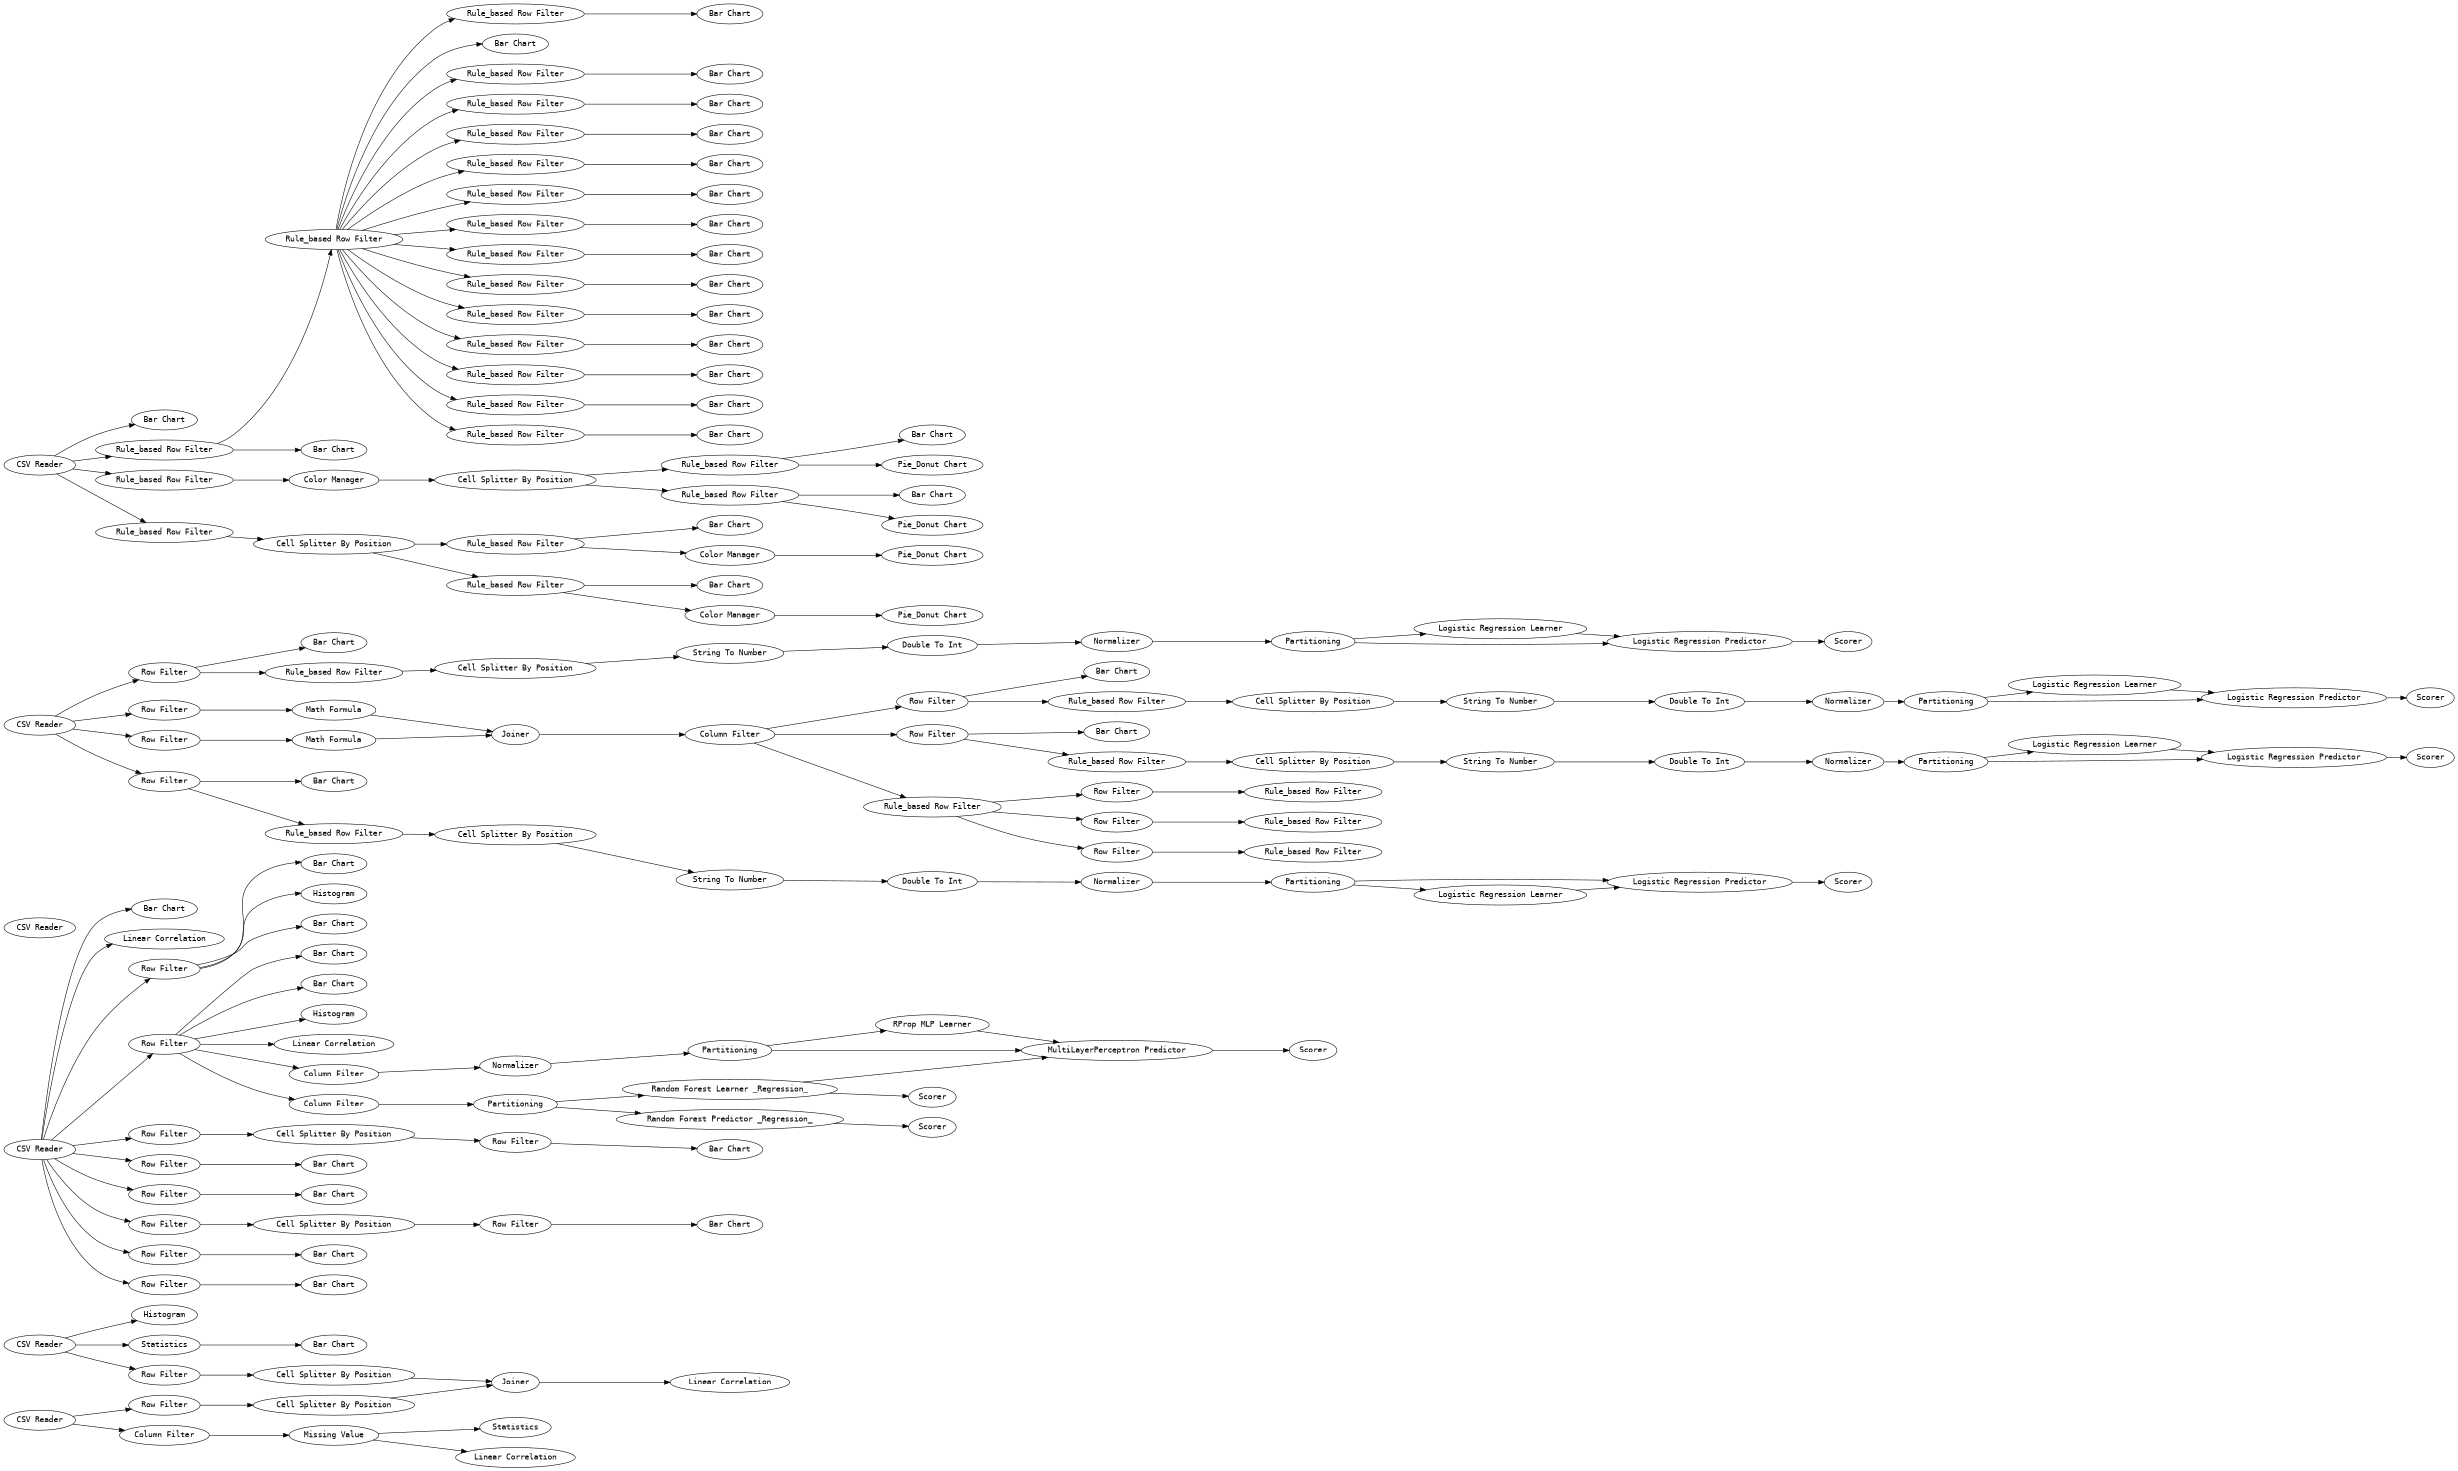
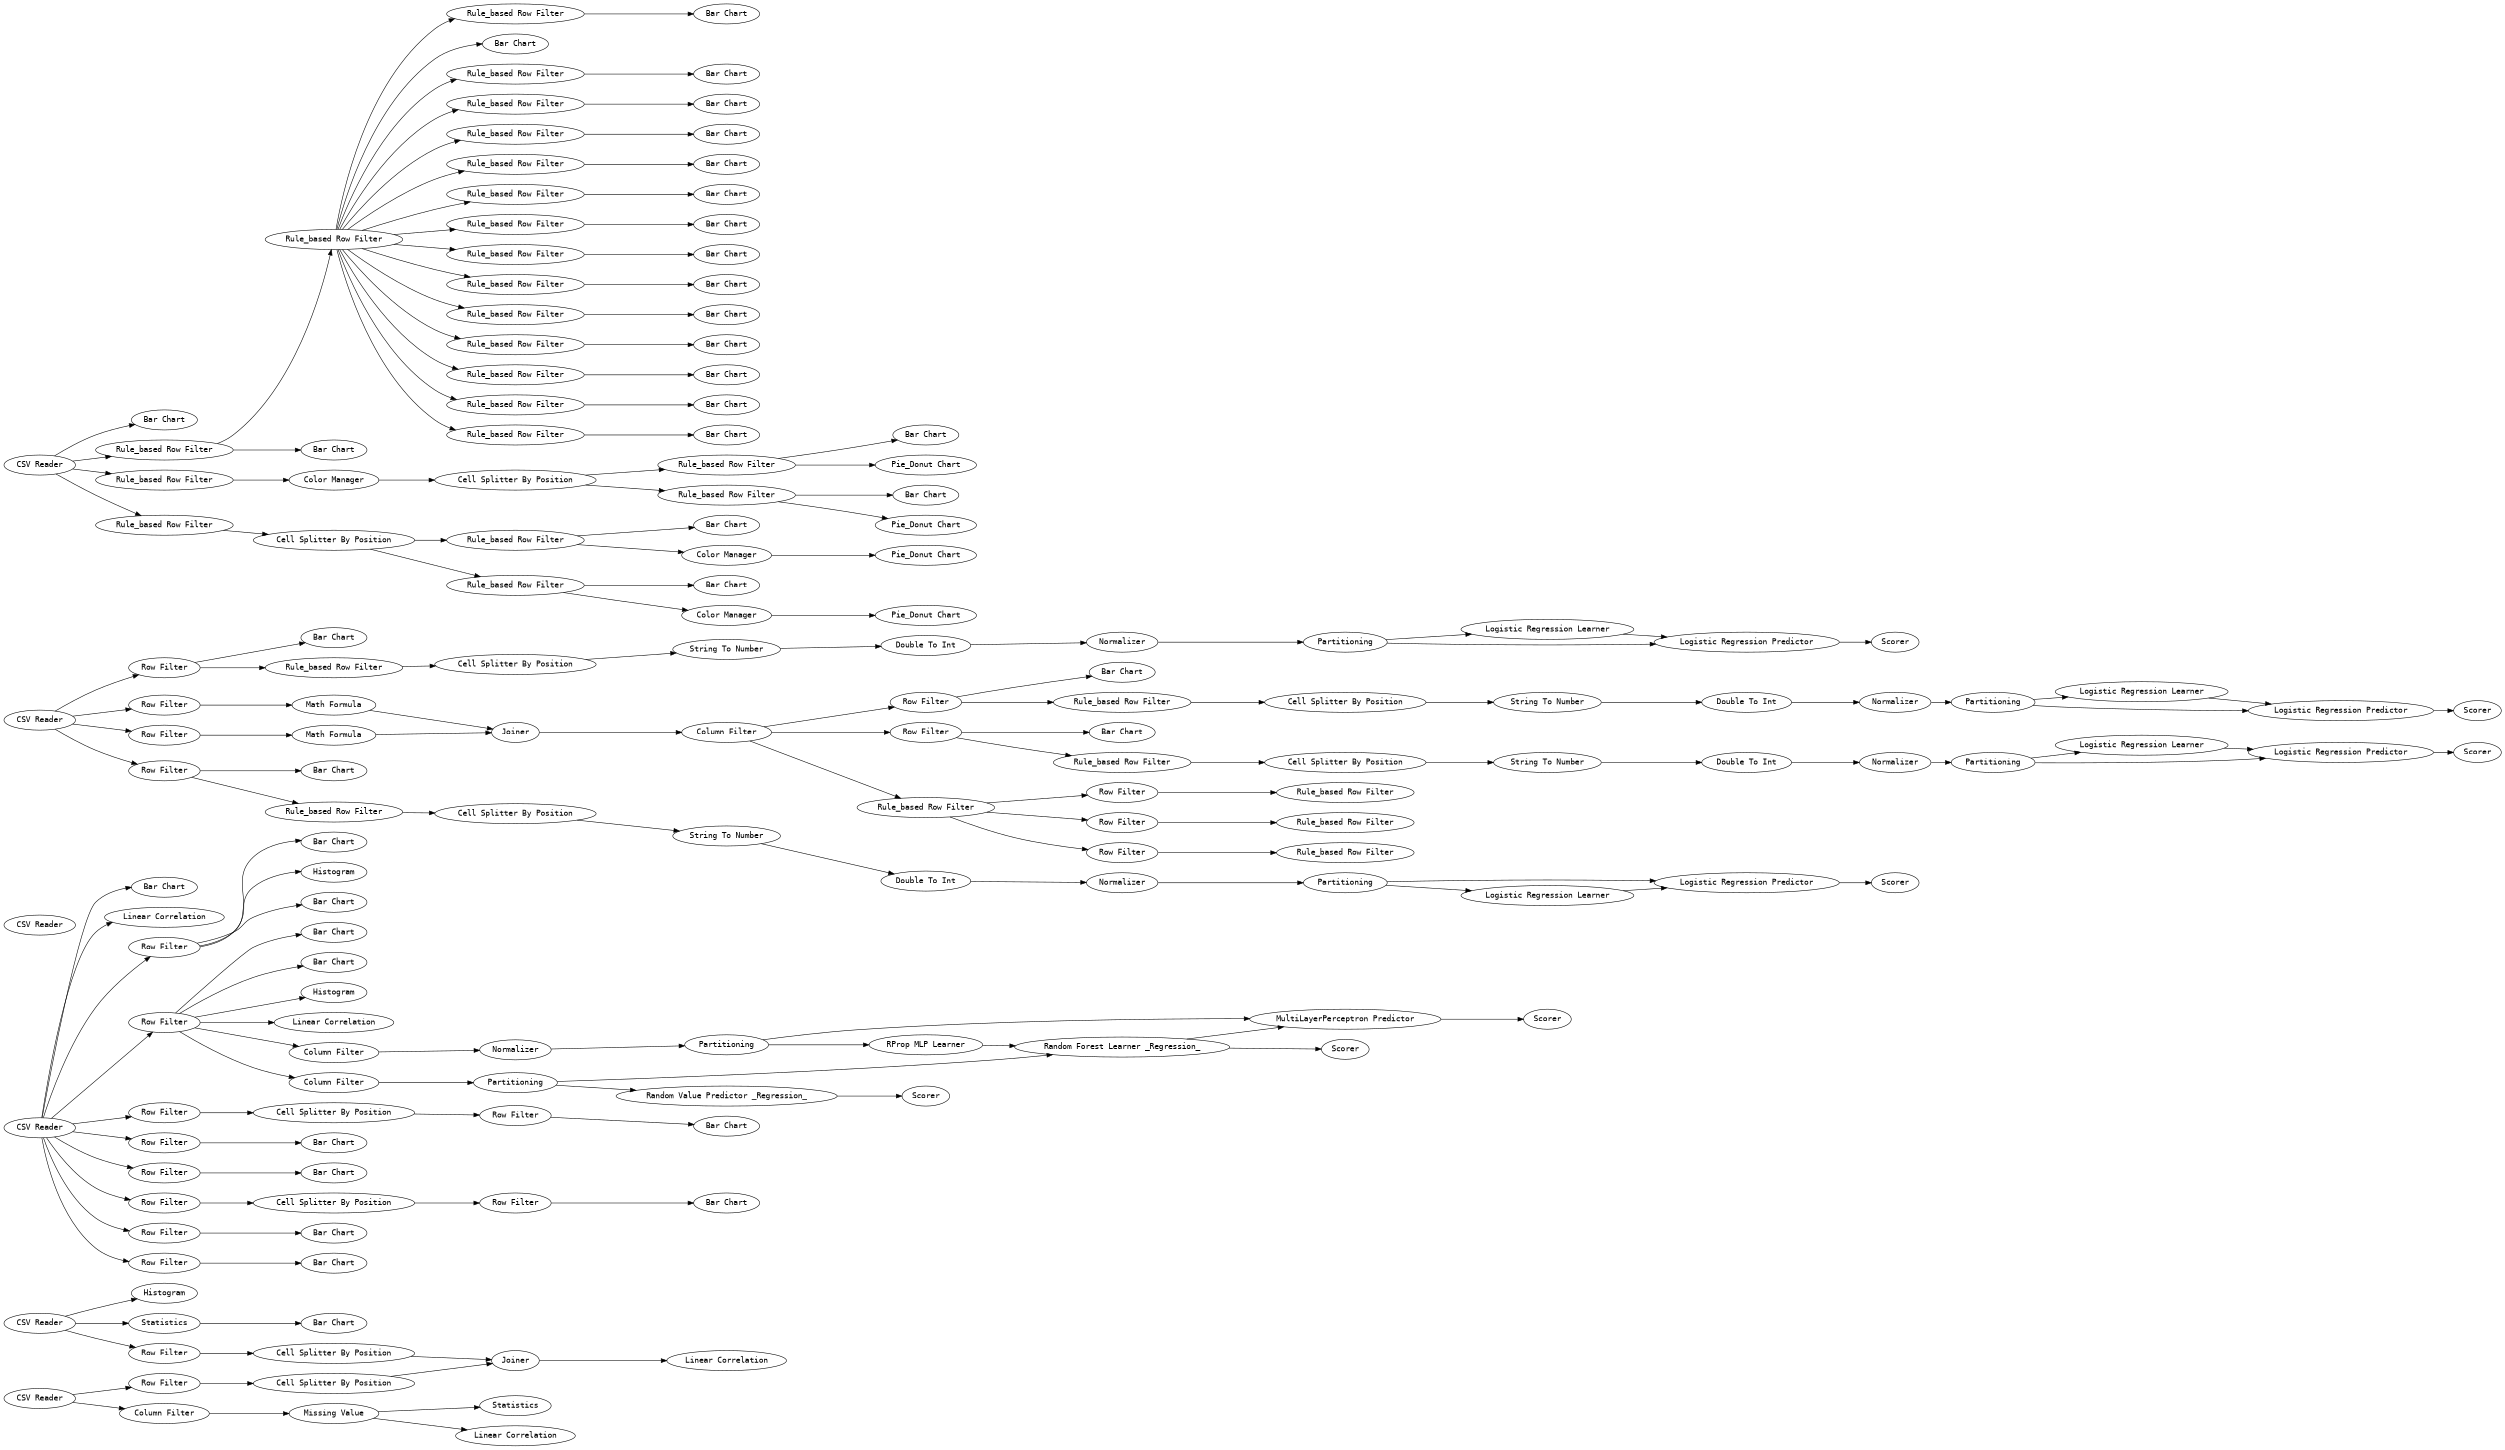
edge "RProp MLP Learner" -> "MultiLayerPerceptron Predictor": now "RProp MLP Learner" -> "Random Forest Learner _Regression_"
node "Random Forest Predictor _Regression_": label "Random Forest Predictor _Regression_" -> "Random Value Predictor _Regression_"
